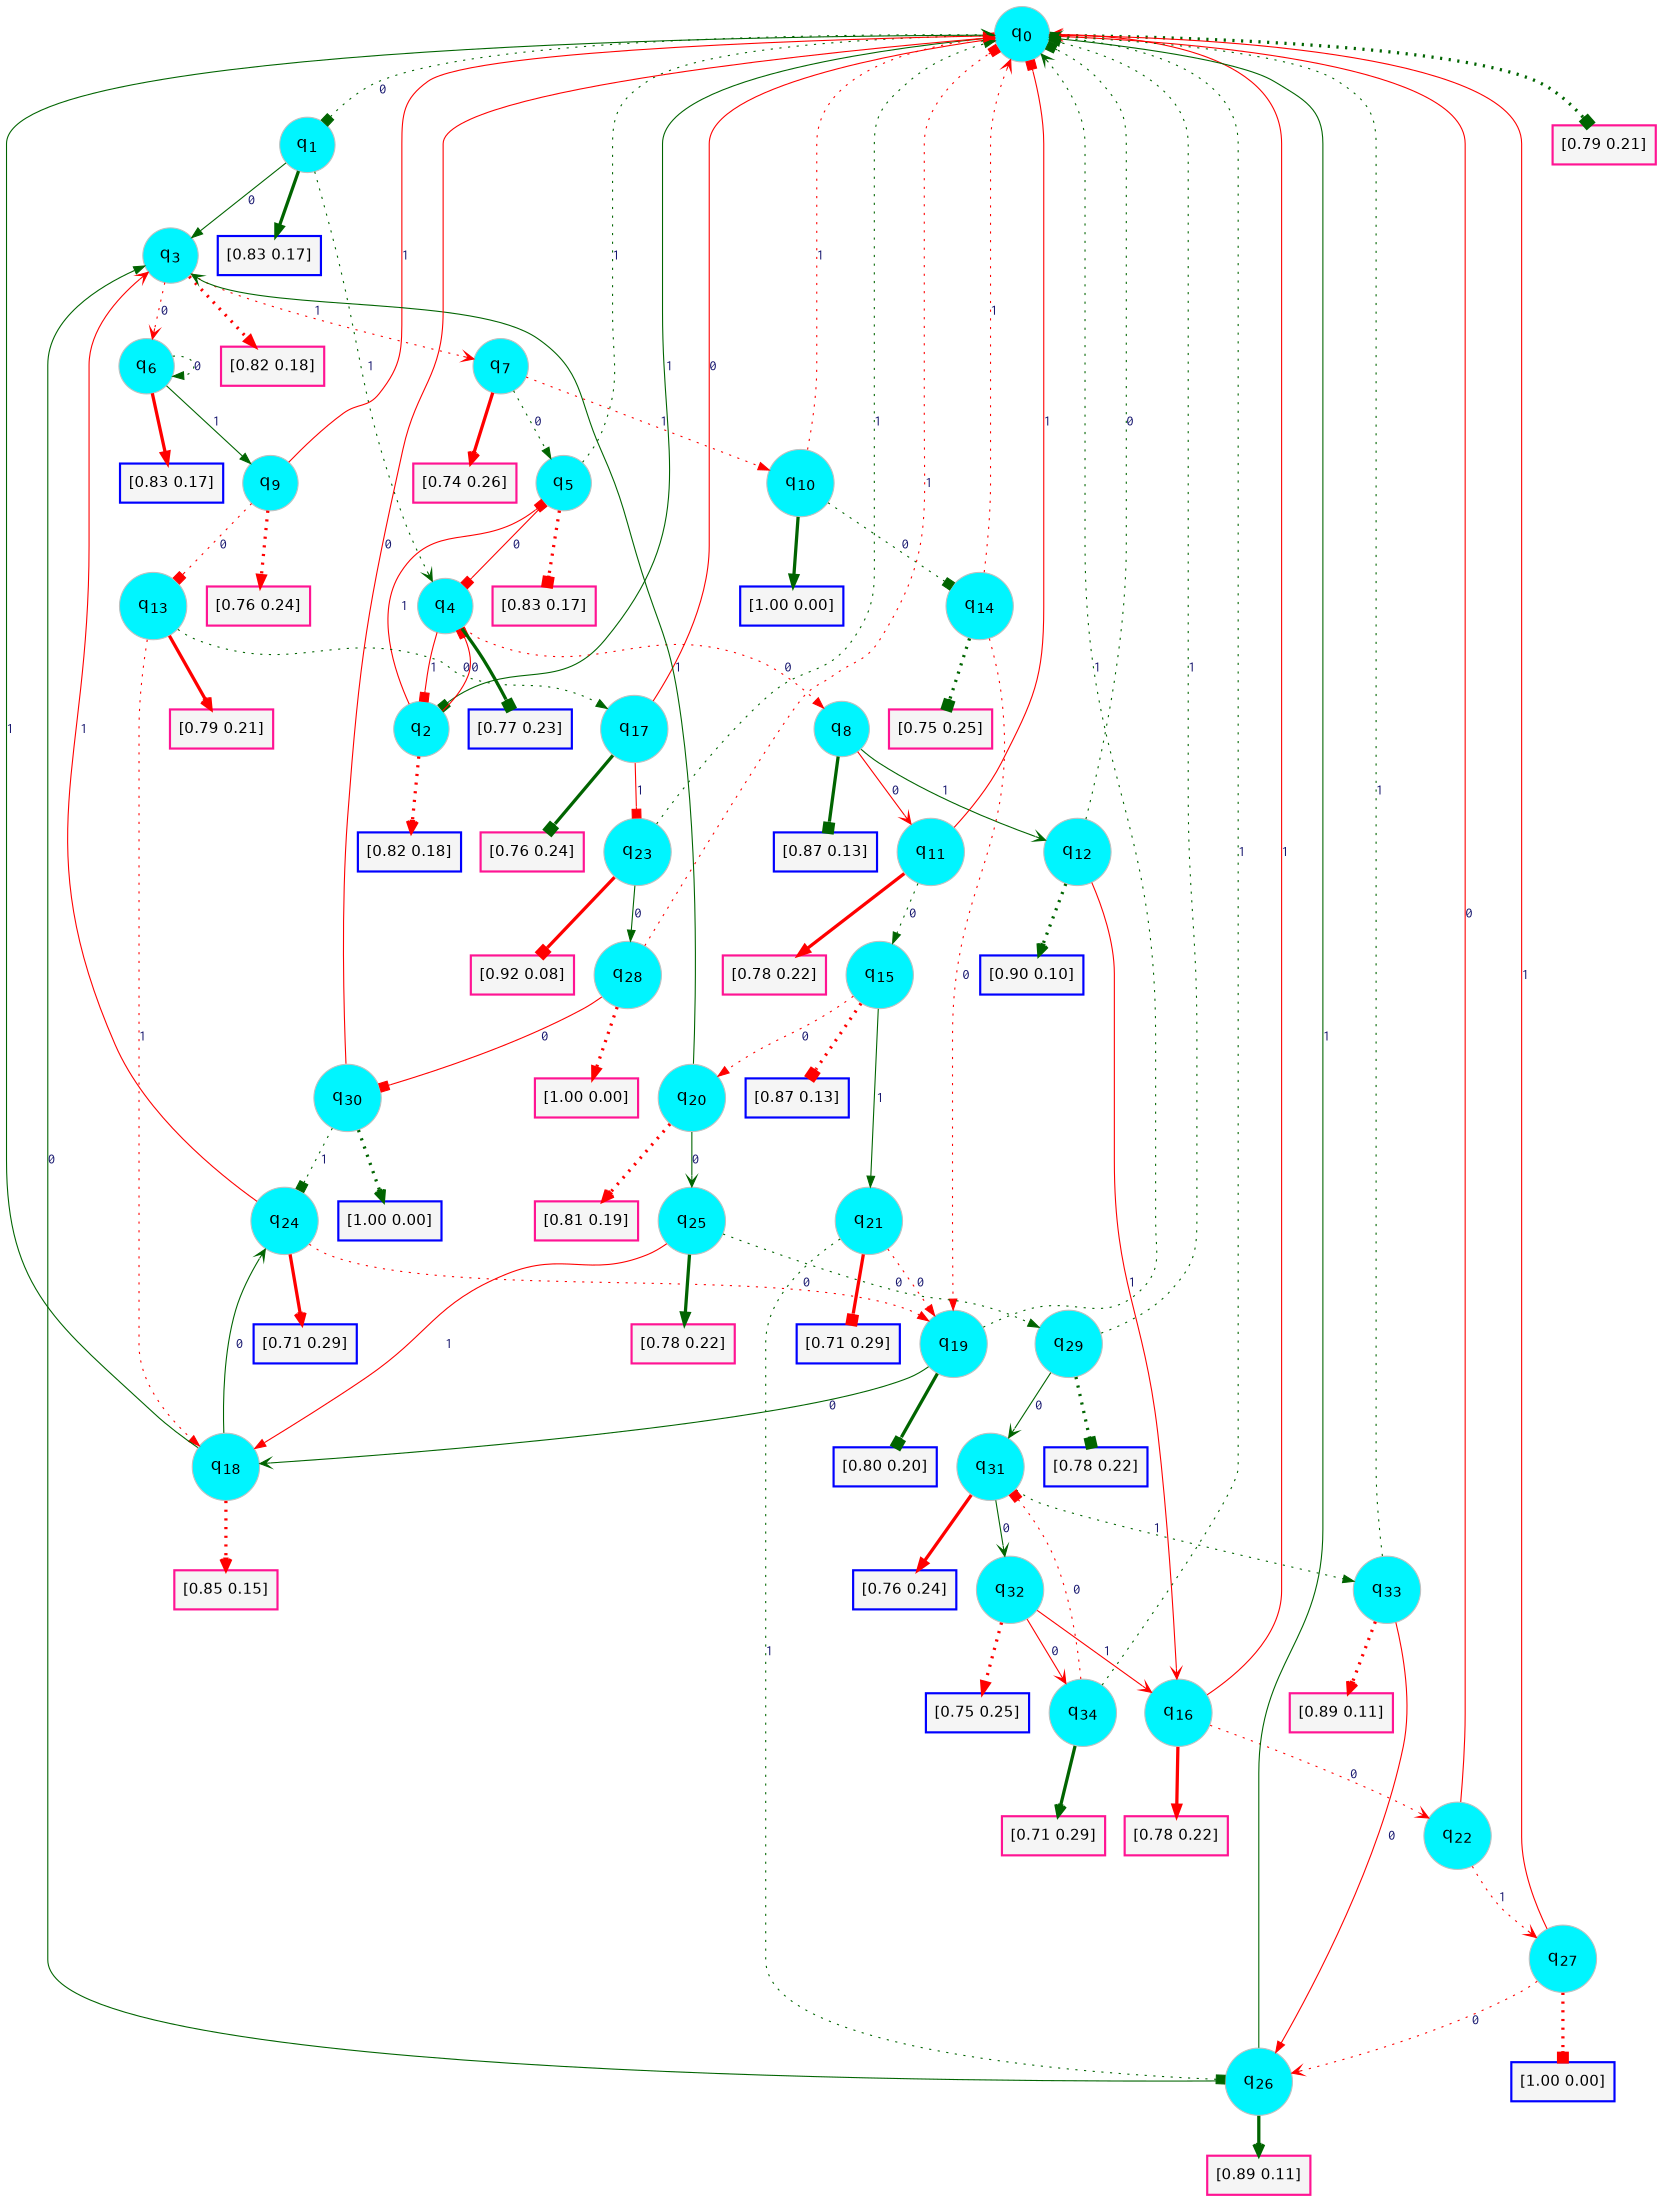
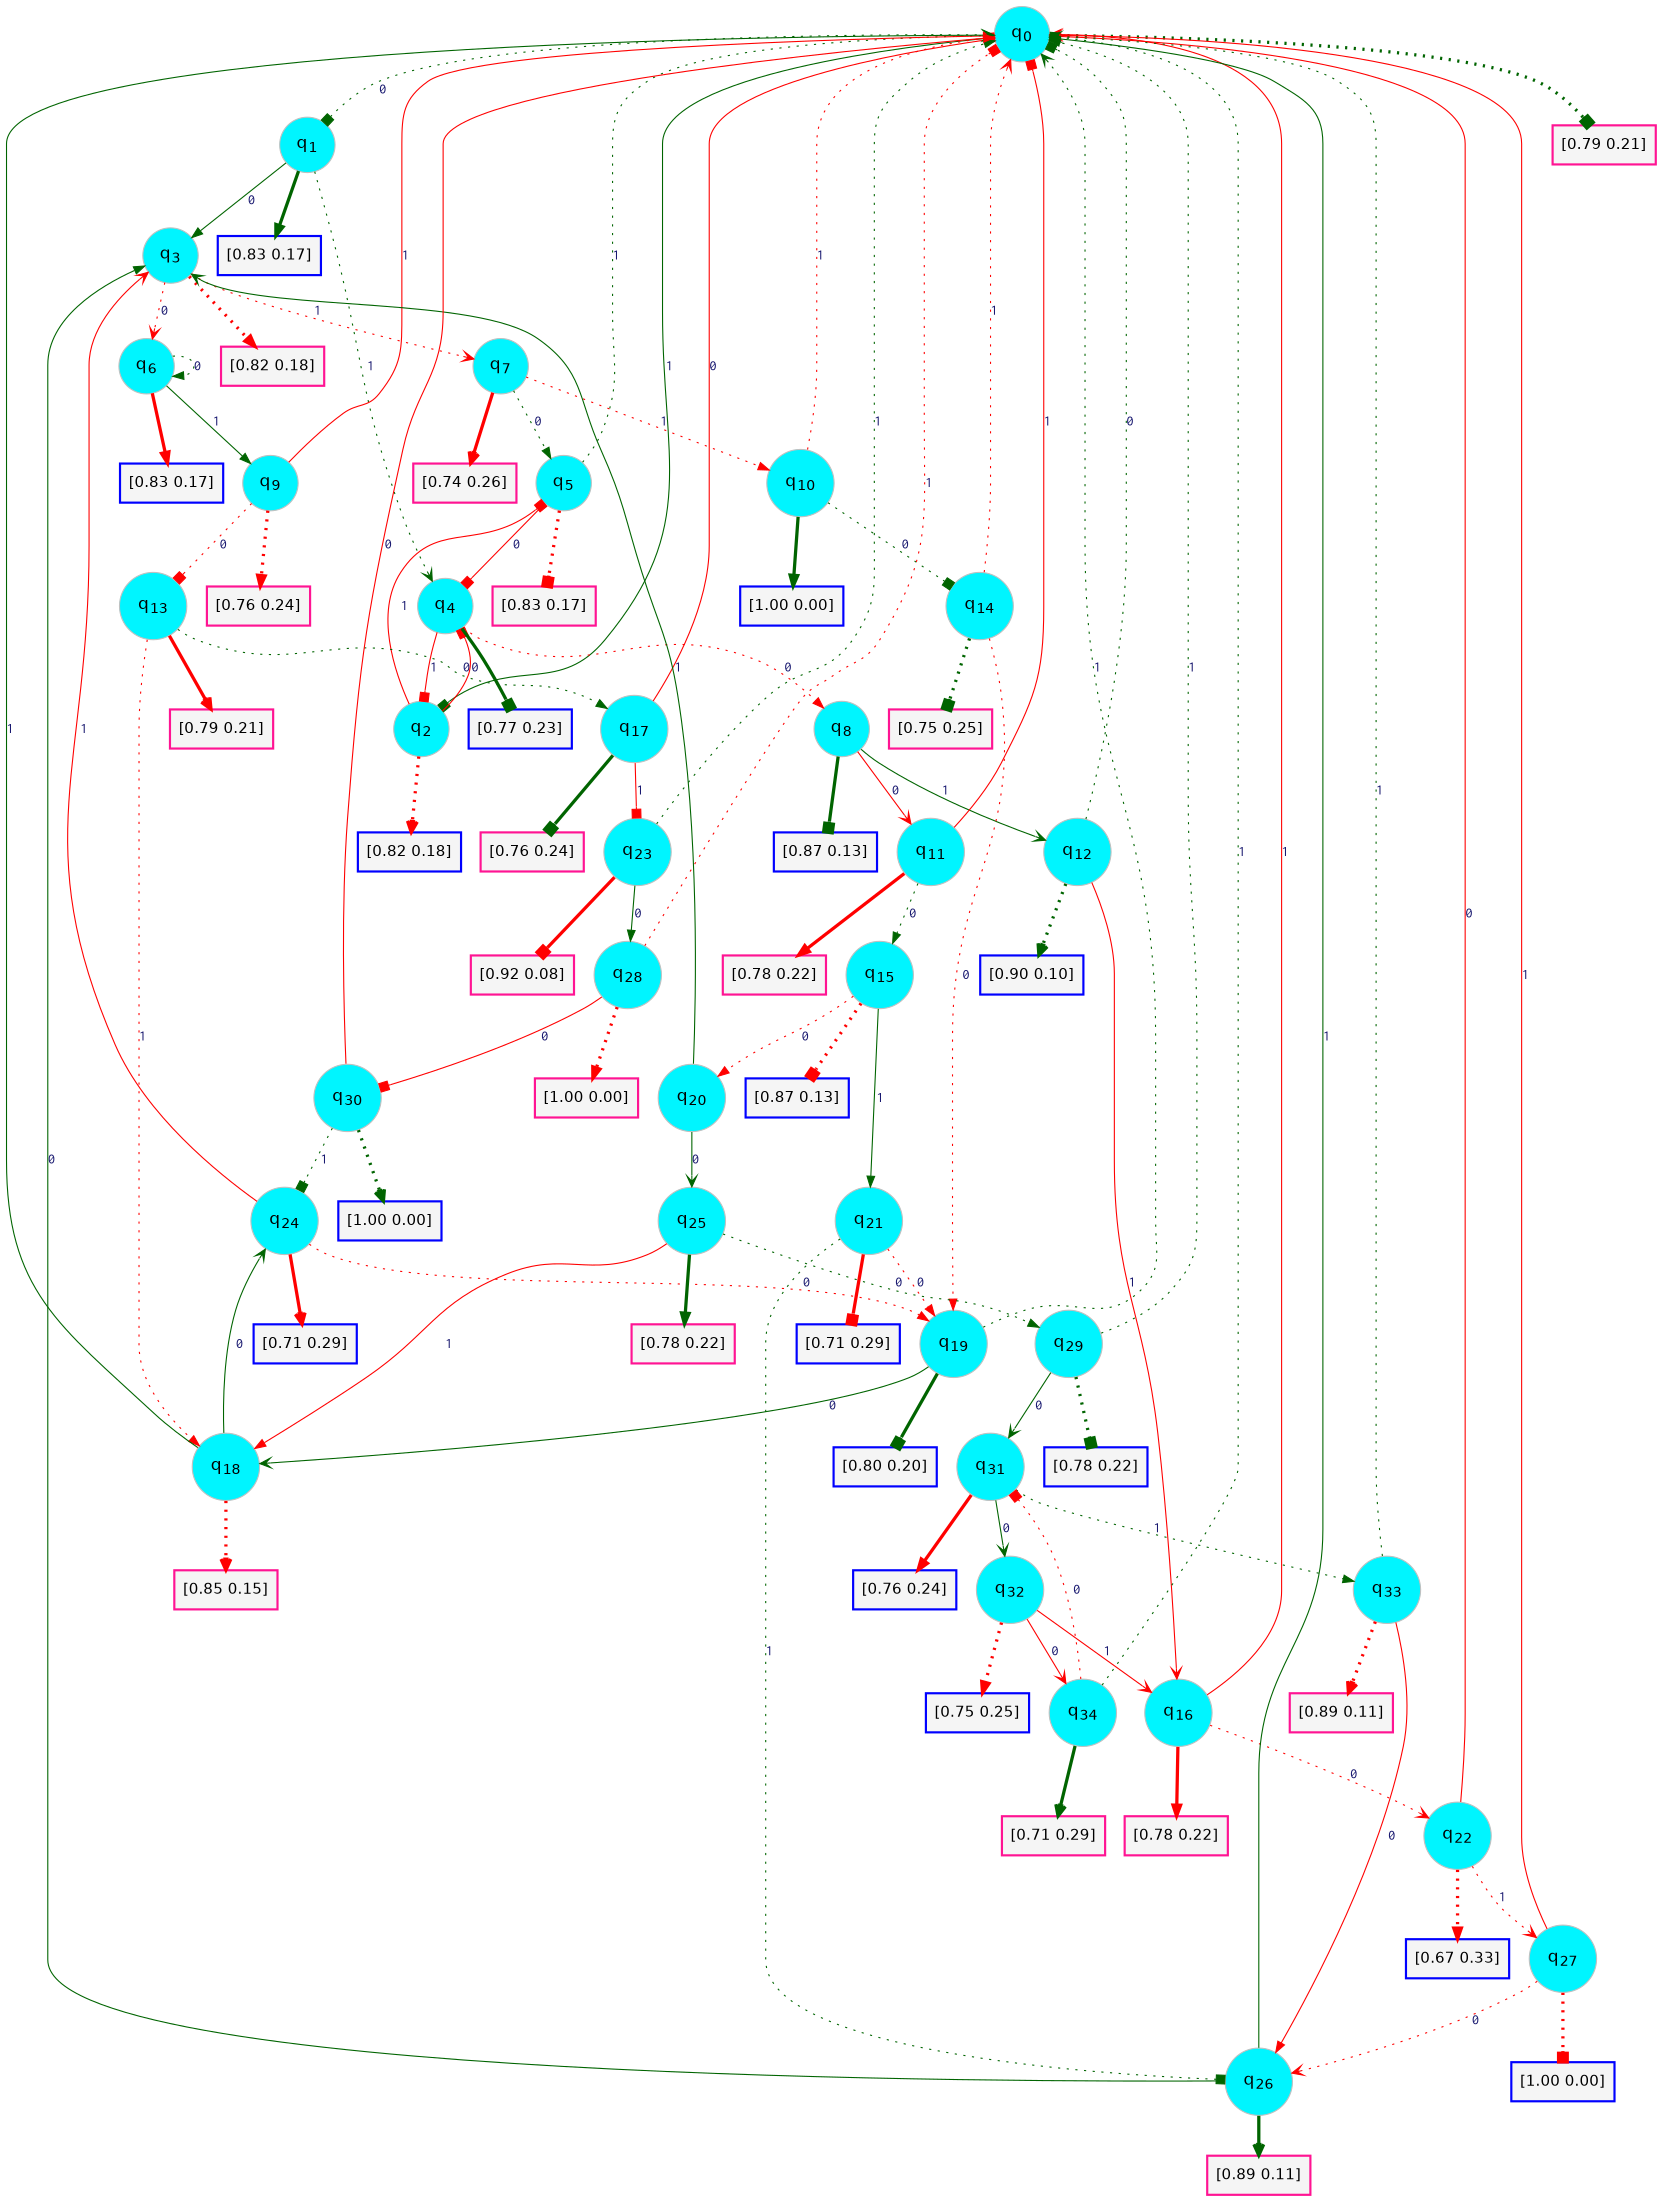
node "[0.81 0.19]": removed
node "[0.67 0.33]": added
